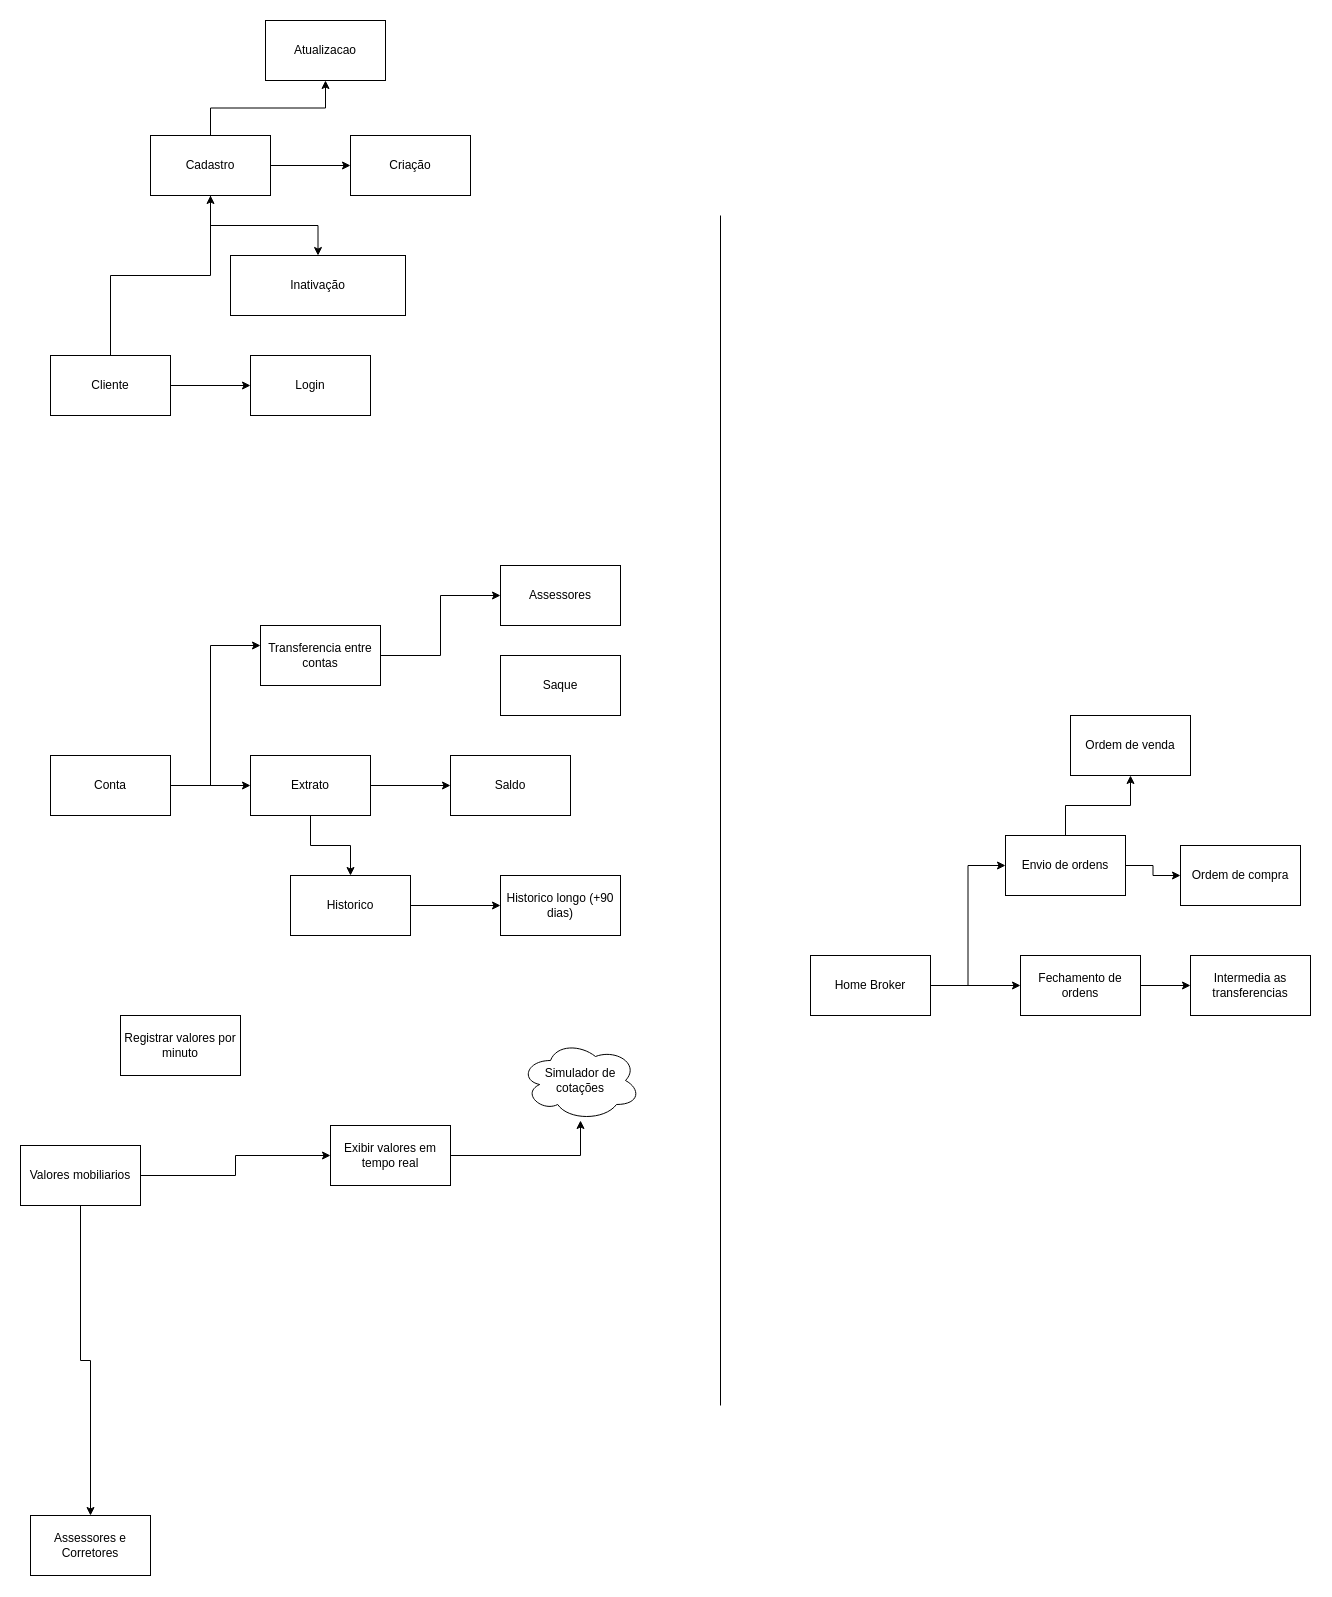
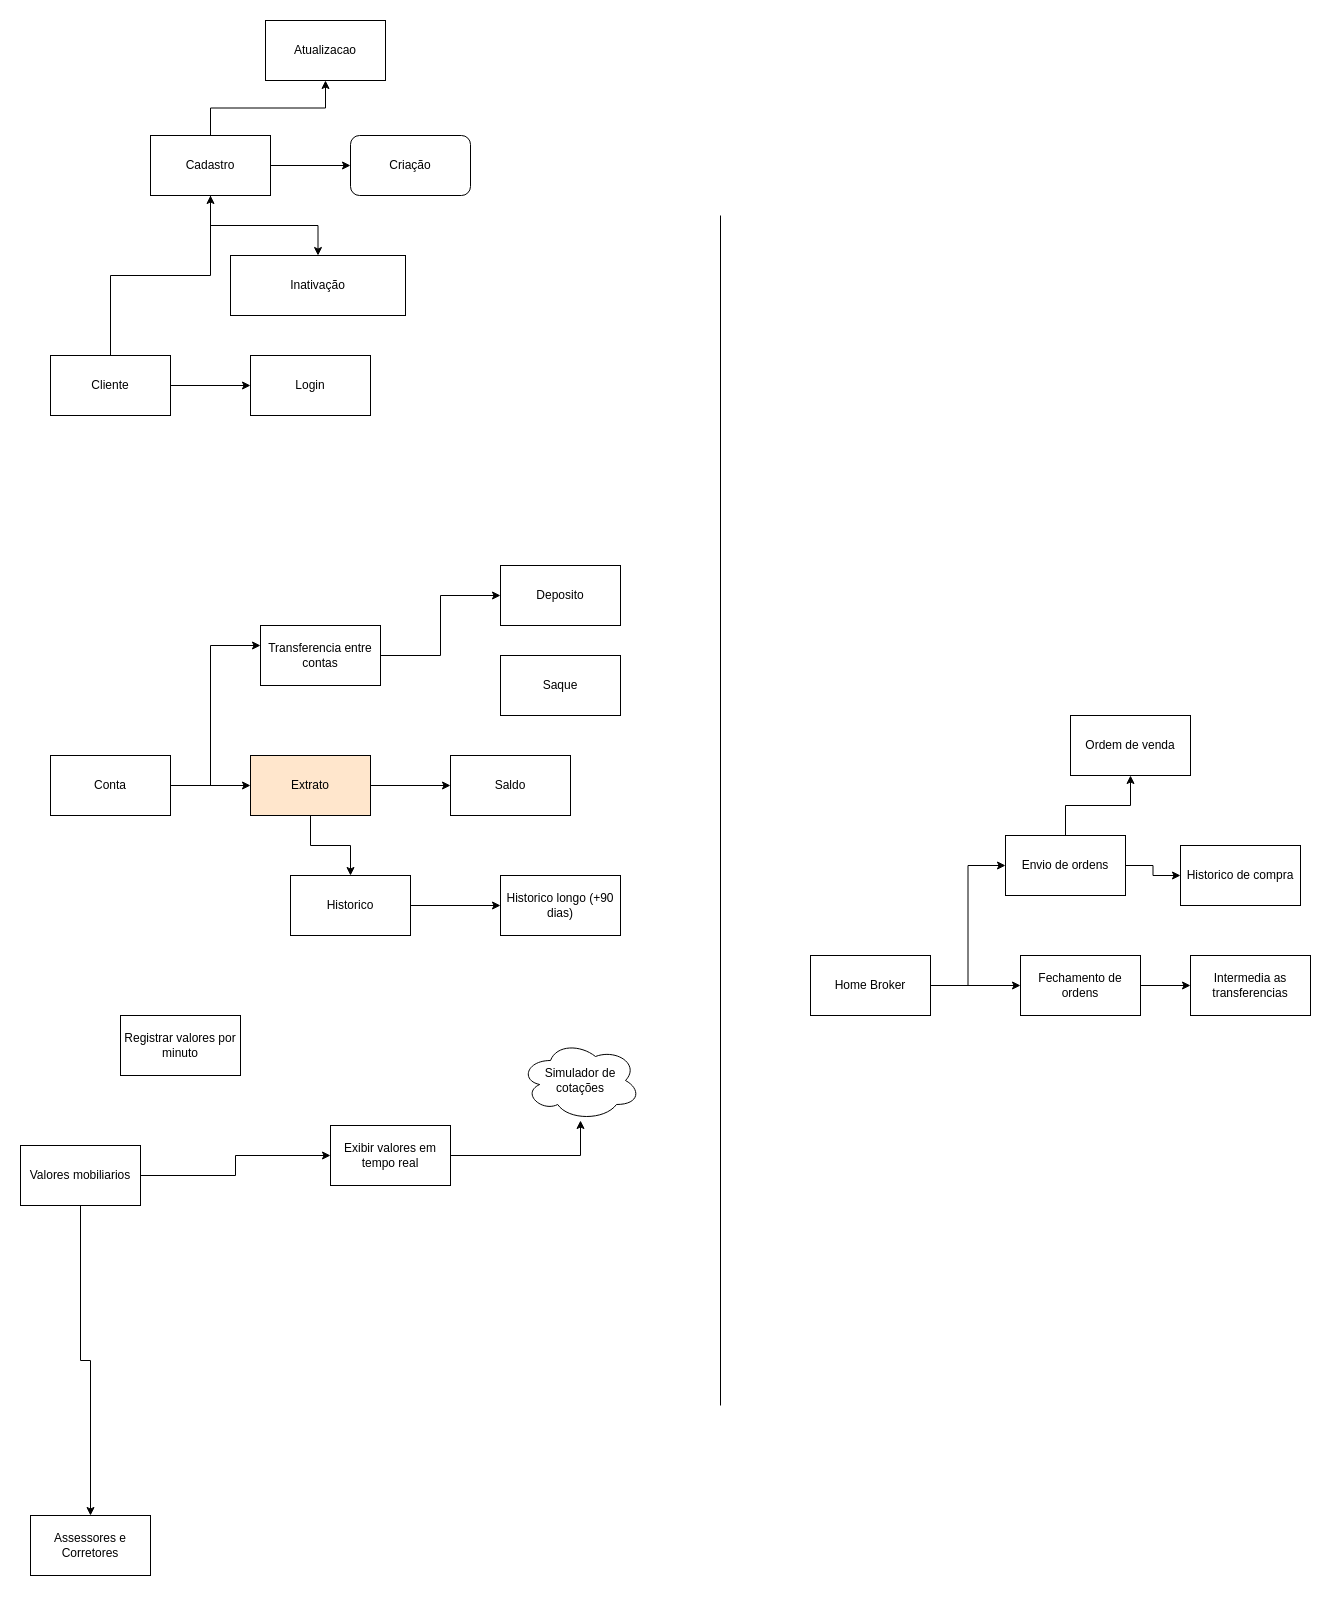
node "Criação": shape rectangle -> rounded rectangle
node "Assessores": label "Assessores" -> "Deposito"
node "Extrato": fillcolor #ffffff -> #ffe6cc
node "Ordem de compra": label "Ordem de compra" -> "Historico de compra"
